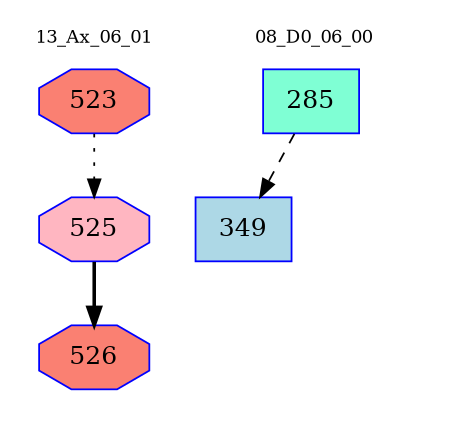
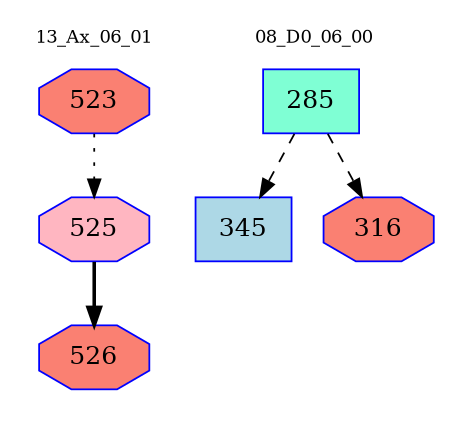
node "349": label "349" -> "345"
node "316": added
